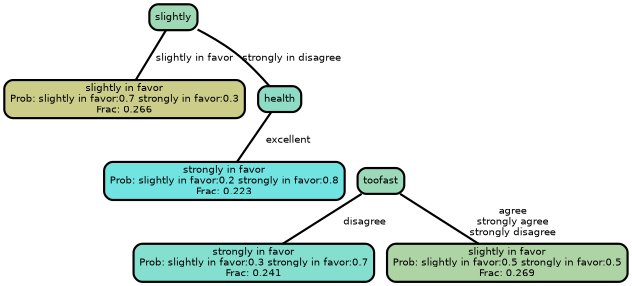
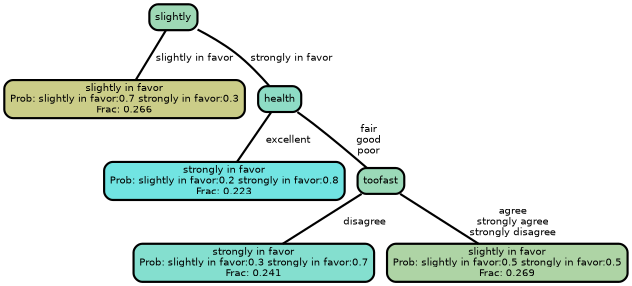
edge "slightly" -- "health": label " strongly in disagree" -> " strongly in favor"
edge "health" -- "toofast": added, label "fair good poor"
